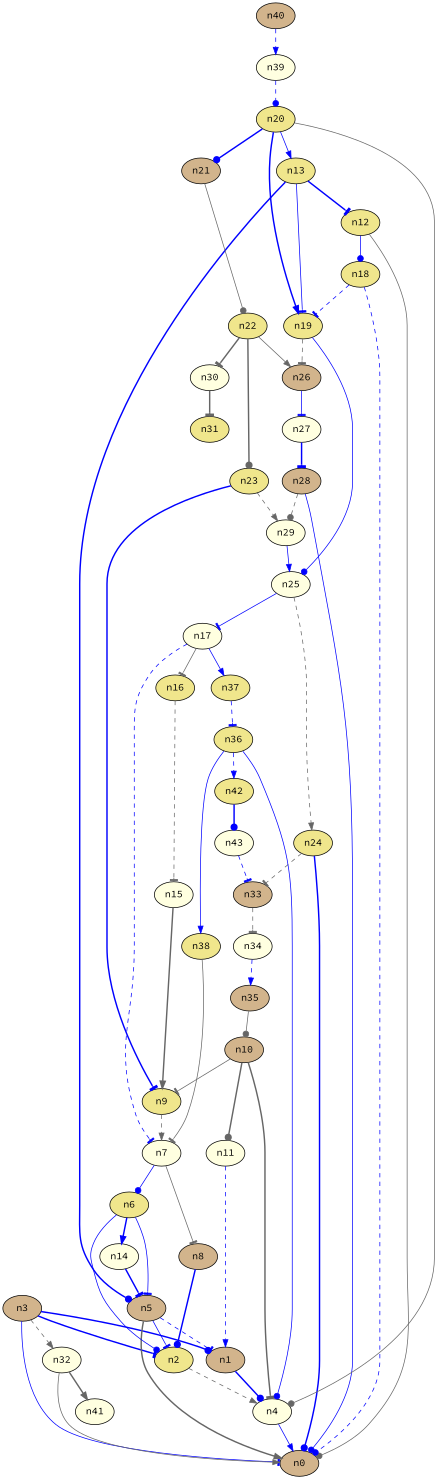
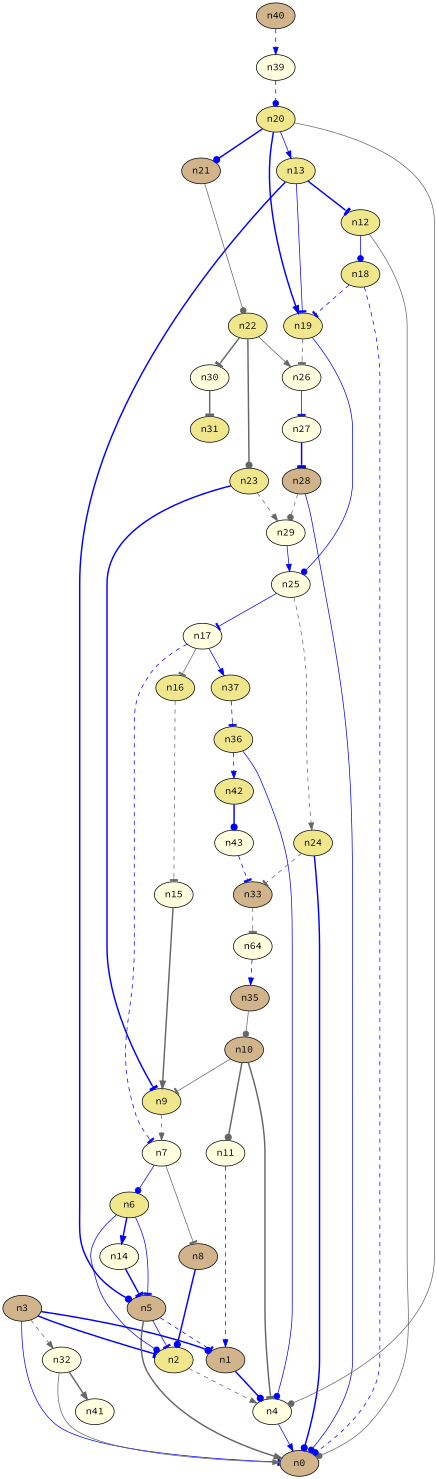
node "n26": fillcolor tan -> lightyellow
node "n38": removed
node "n34": label "n34" -> "n64"
